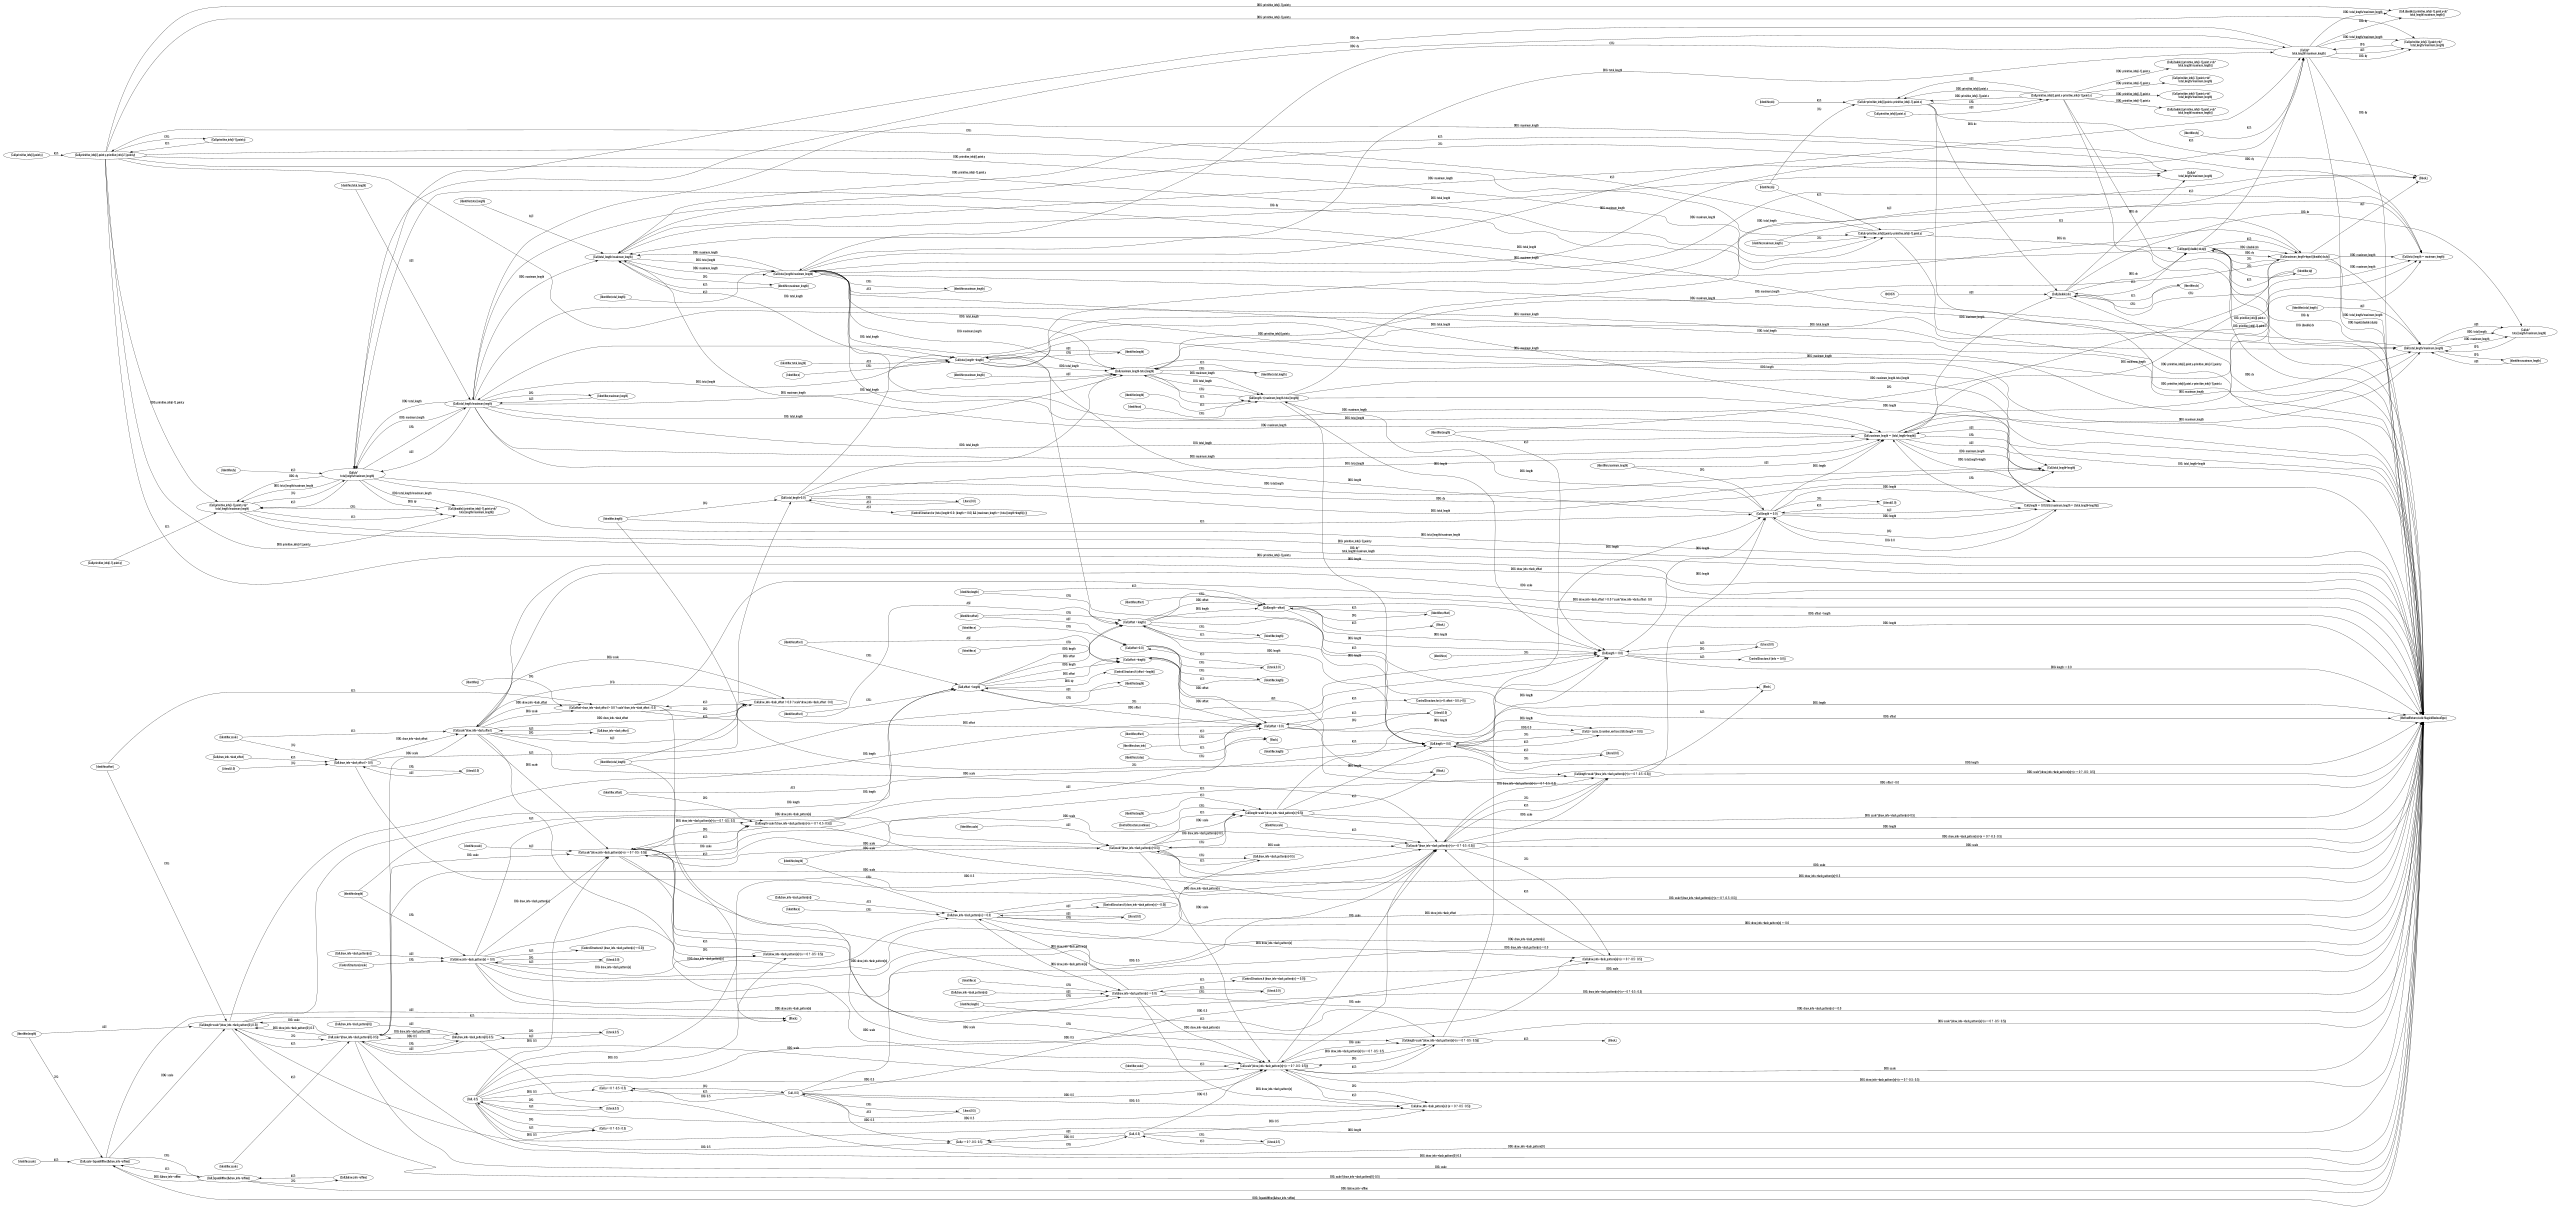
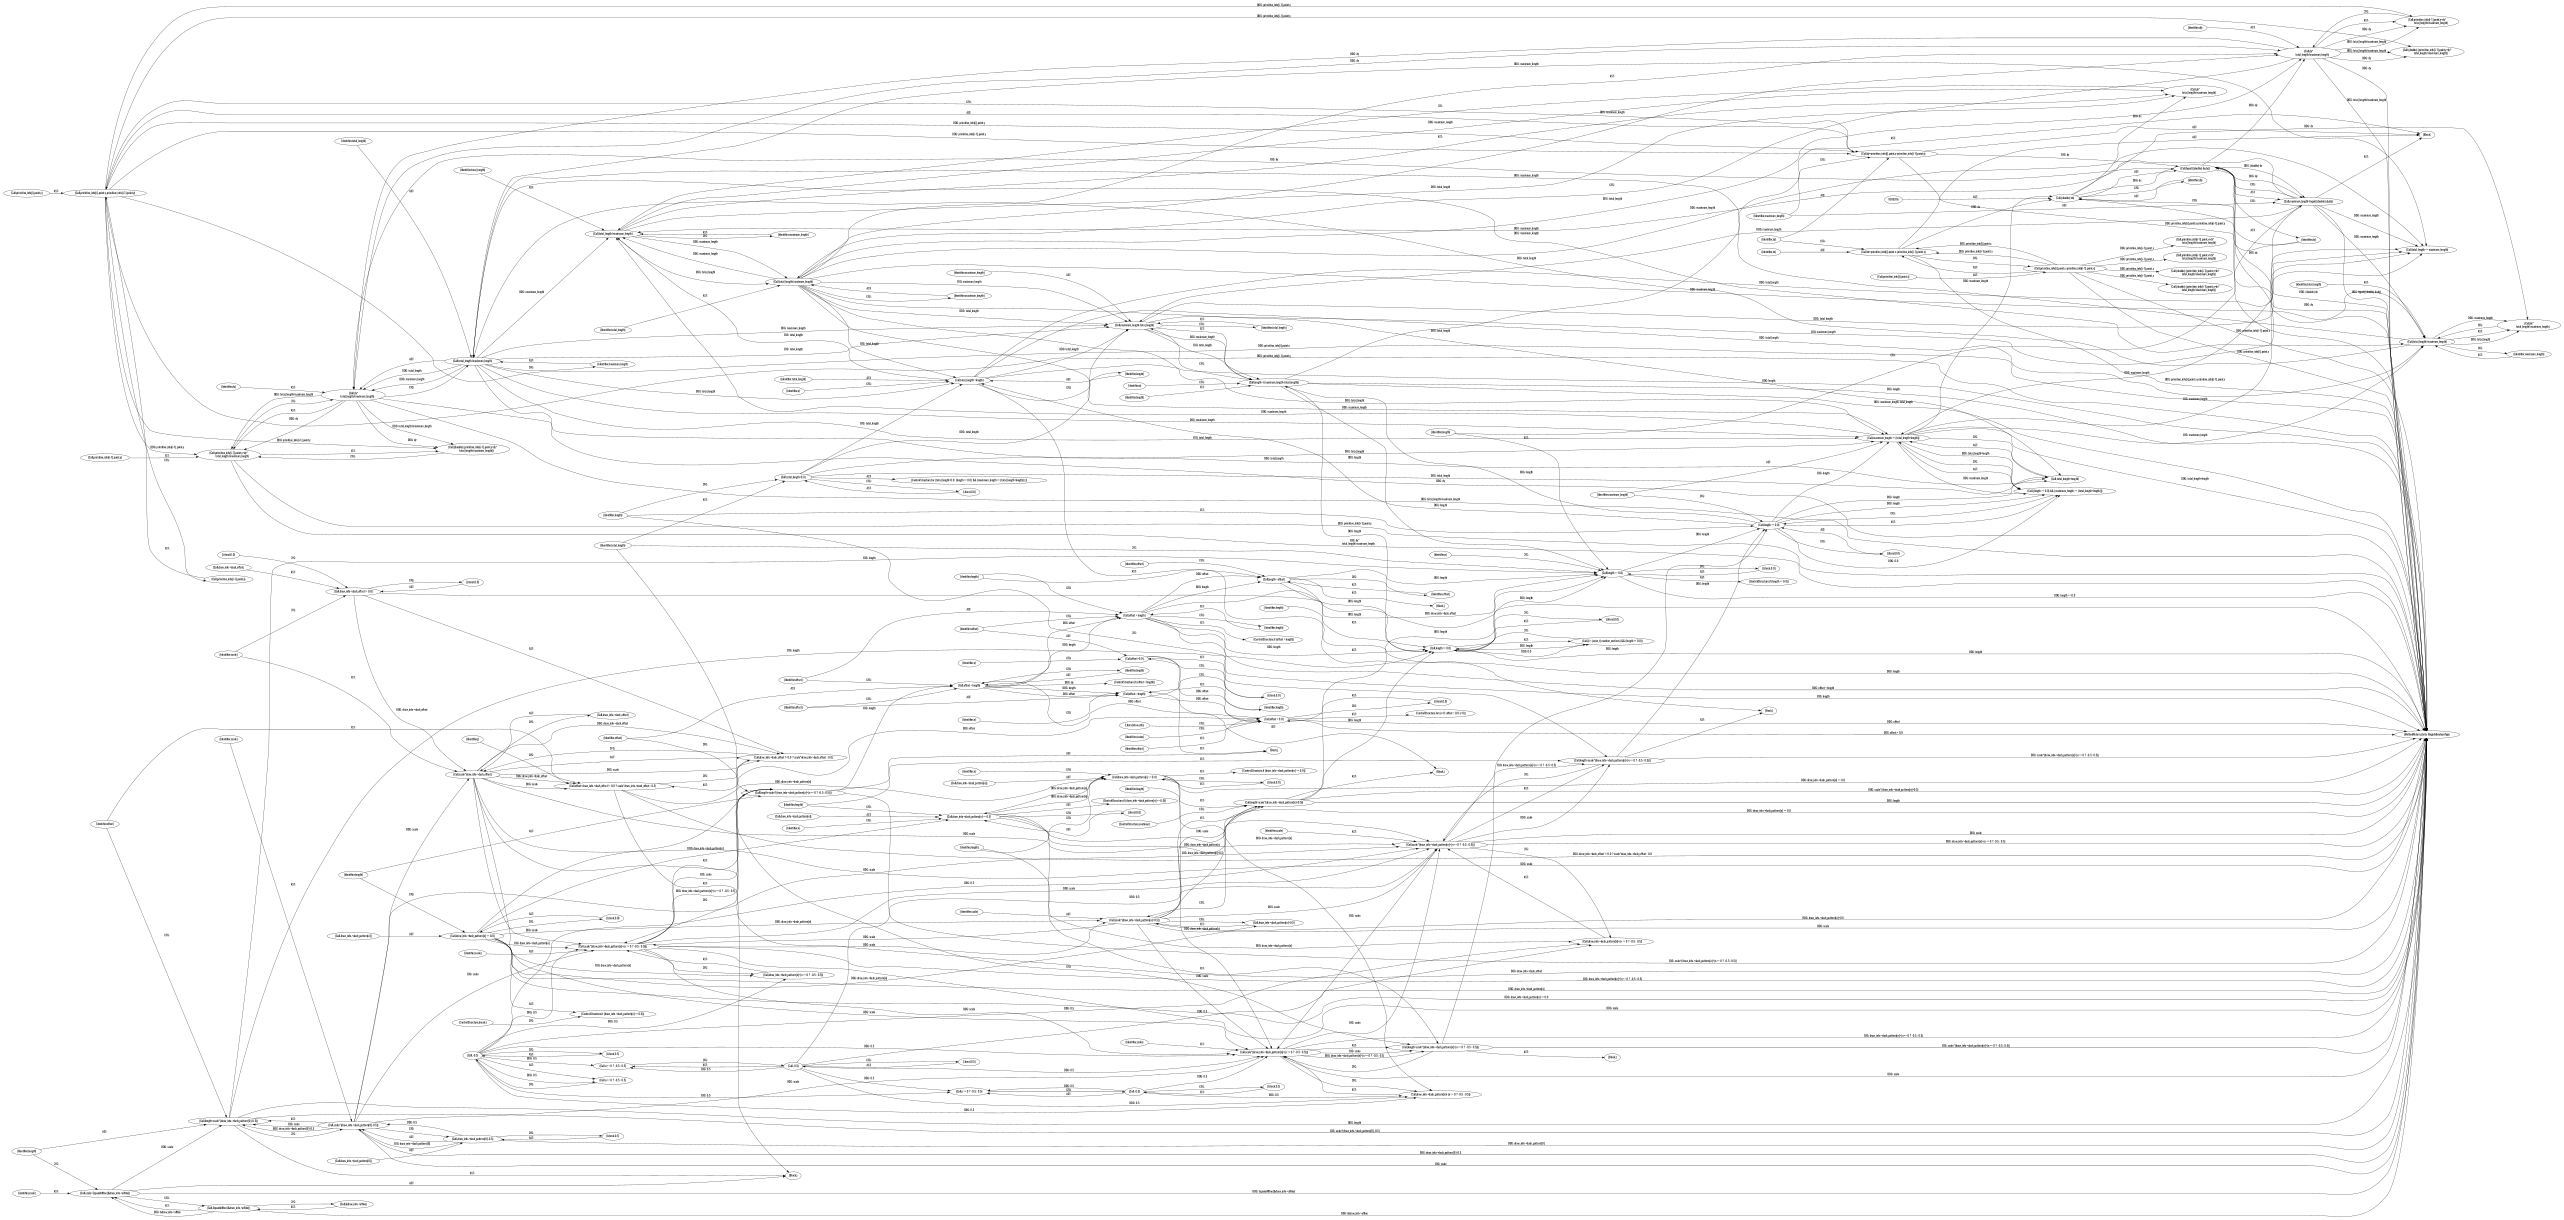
node "(ControlStructure,if (offset < length))": added
node "(ControlStructure,if (info == 0.0))": label "(ControlStructure,if (info == 0.0))" -> "(ControlStructure,if (length == 0.0))"
node "(Identifier,draw_info)": label "(Identifier,draw_info)" -> "(Literal,draw_info)"
edge "(ControlStructure,break;)" -> "(Call,draw_info->dash_pattern[n] <= 0.0)": now "(ControlStructure,break;)" -> "(ControlStructure,if (draw_info->dash_pattern[n] <= 0.0))"
